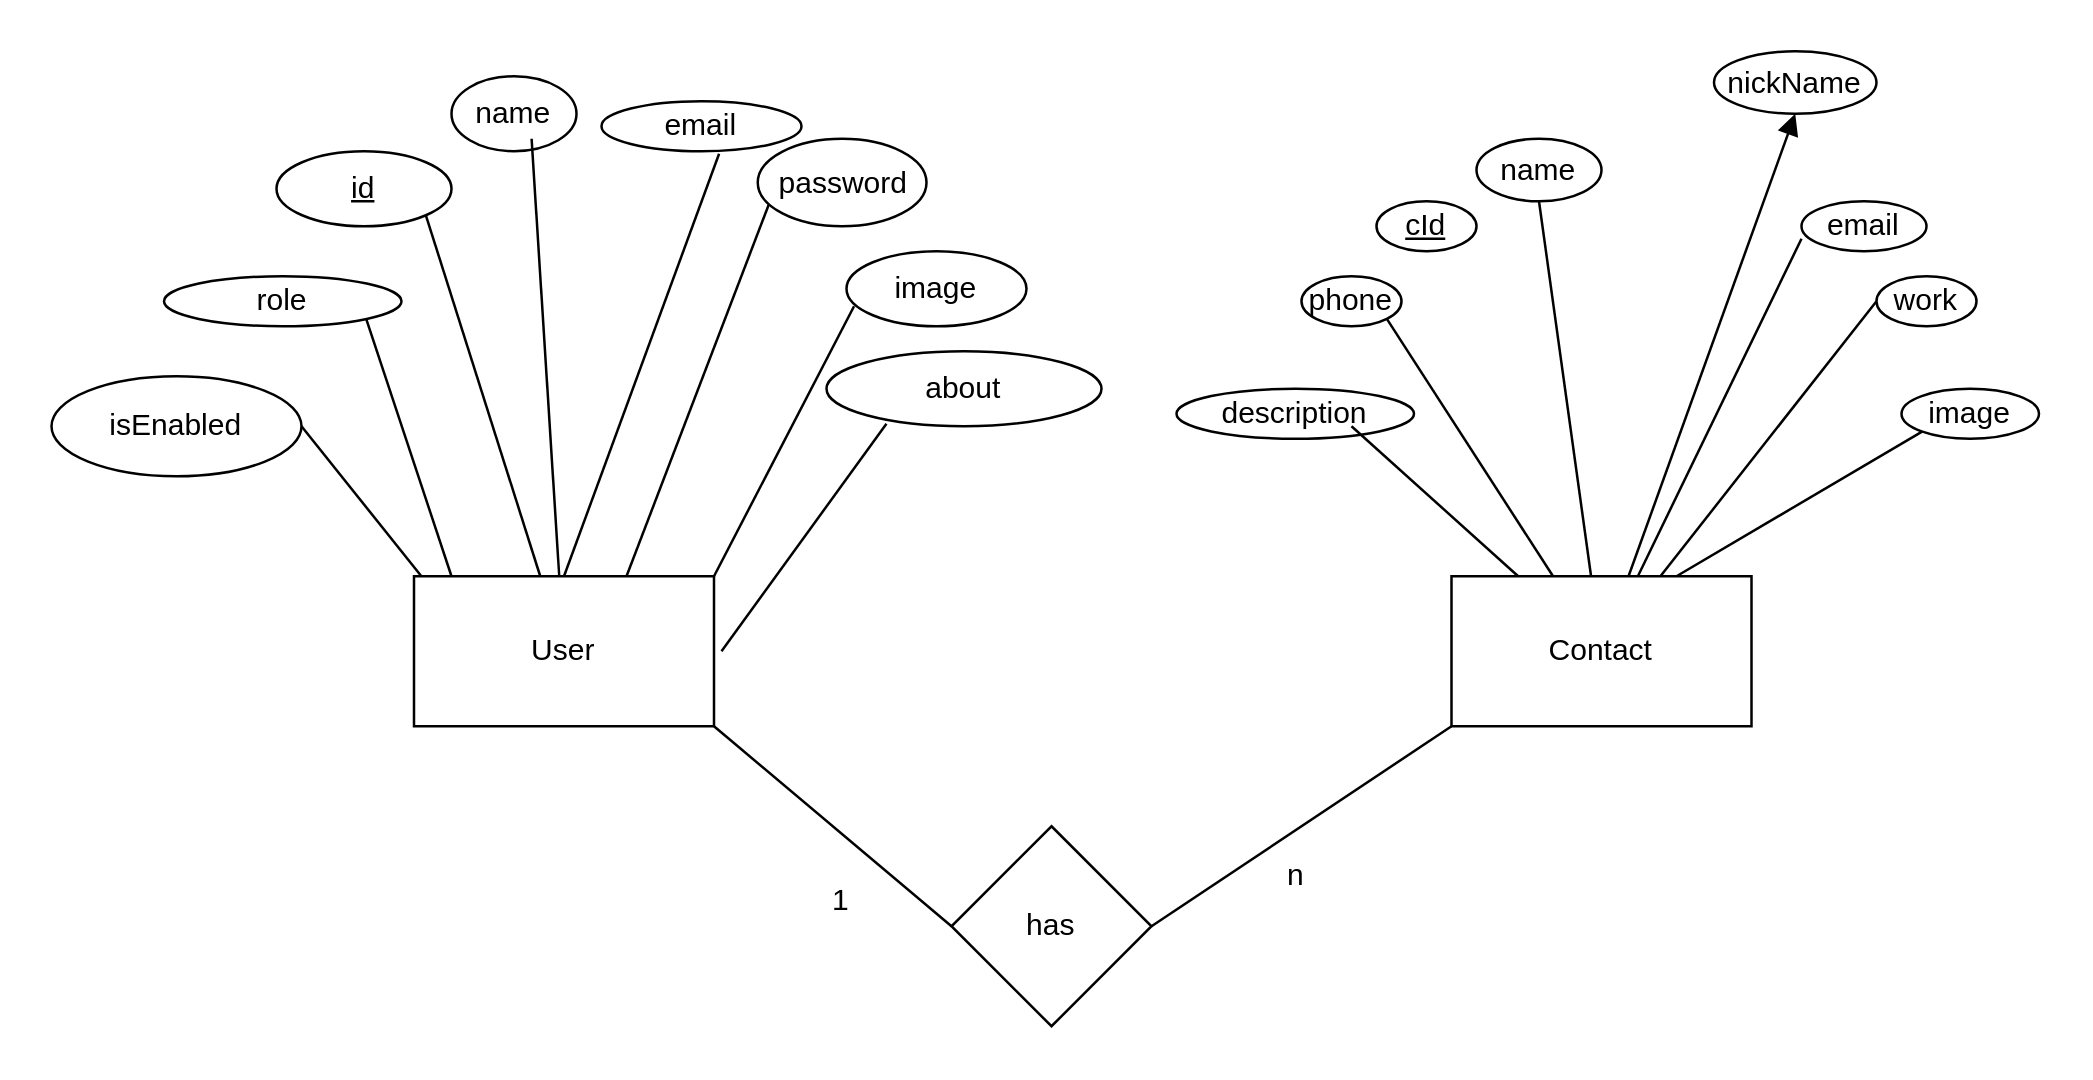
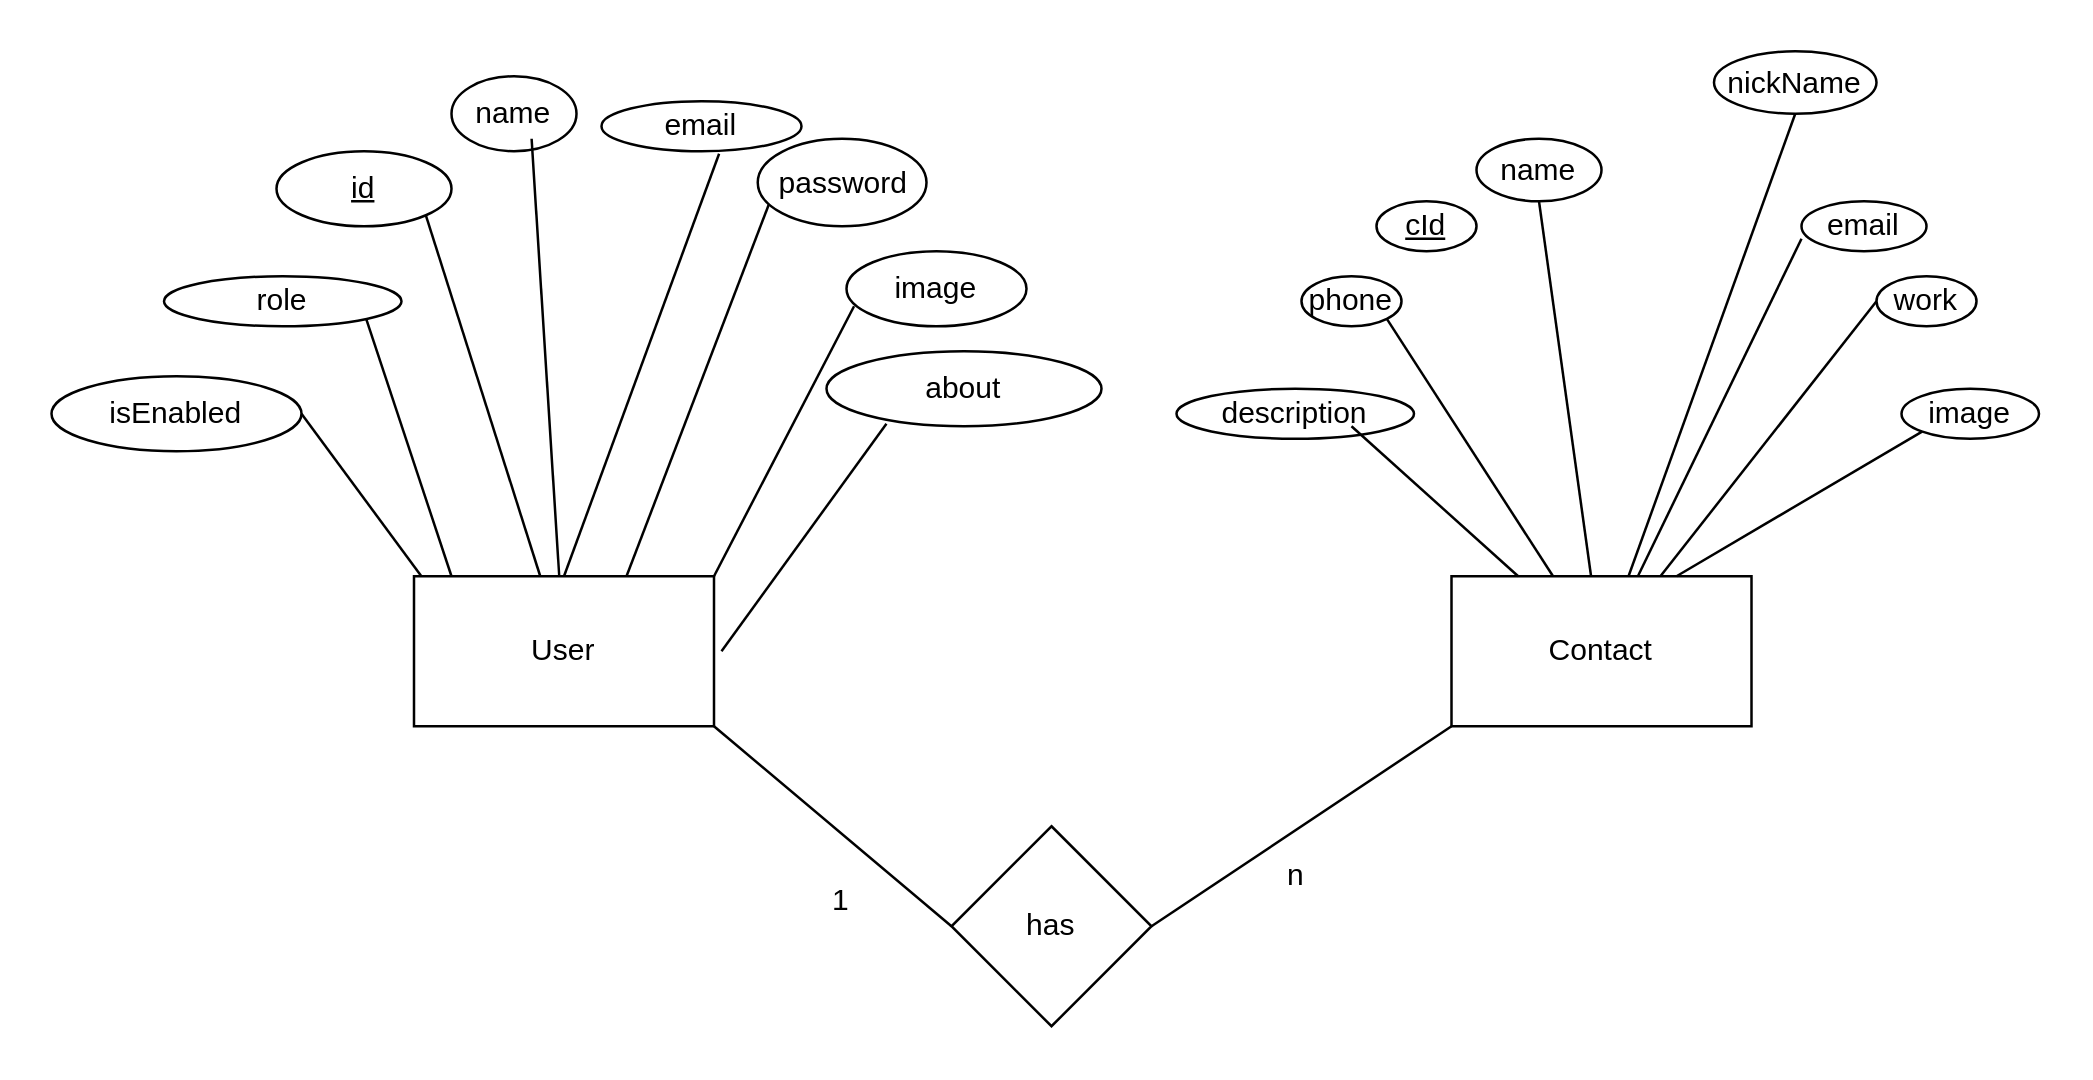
edge "Contact" -> "nickName": arrowhead block -> none
node "isEnabled": size 250x100 -> 250x75
